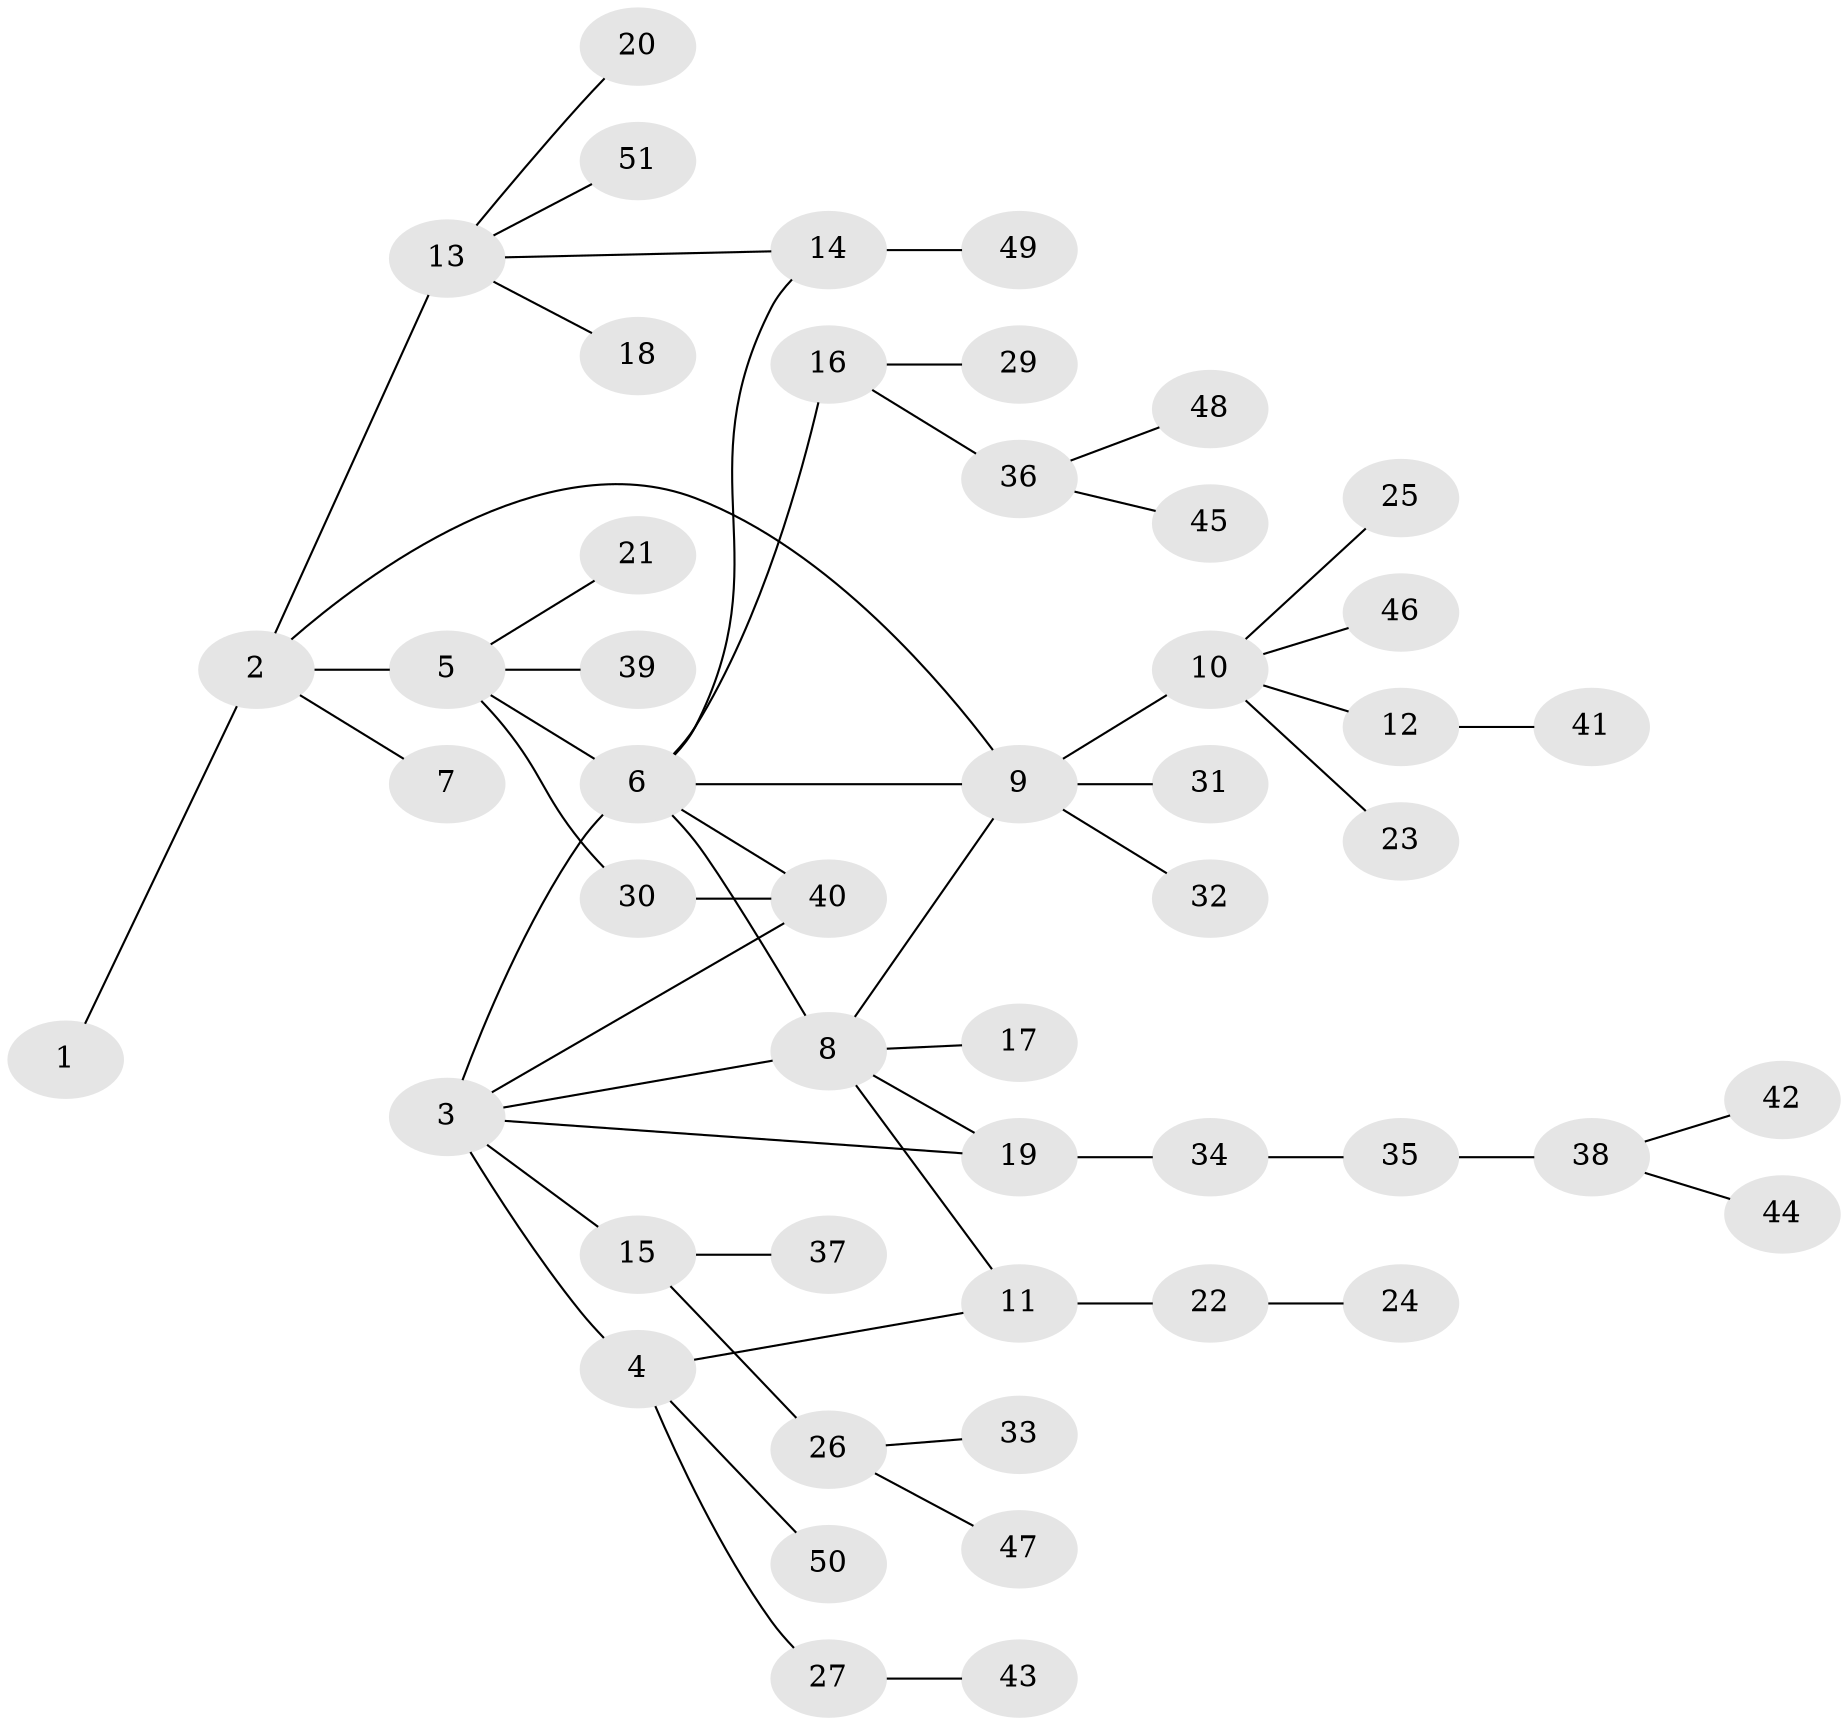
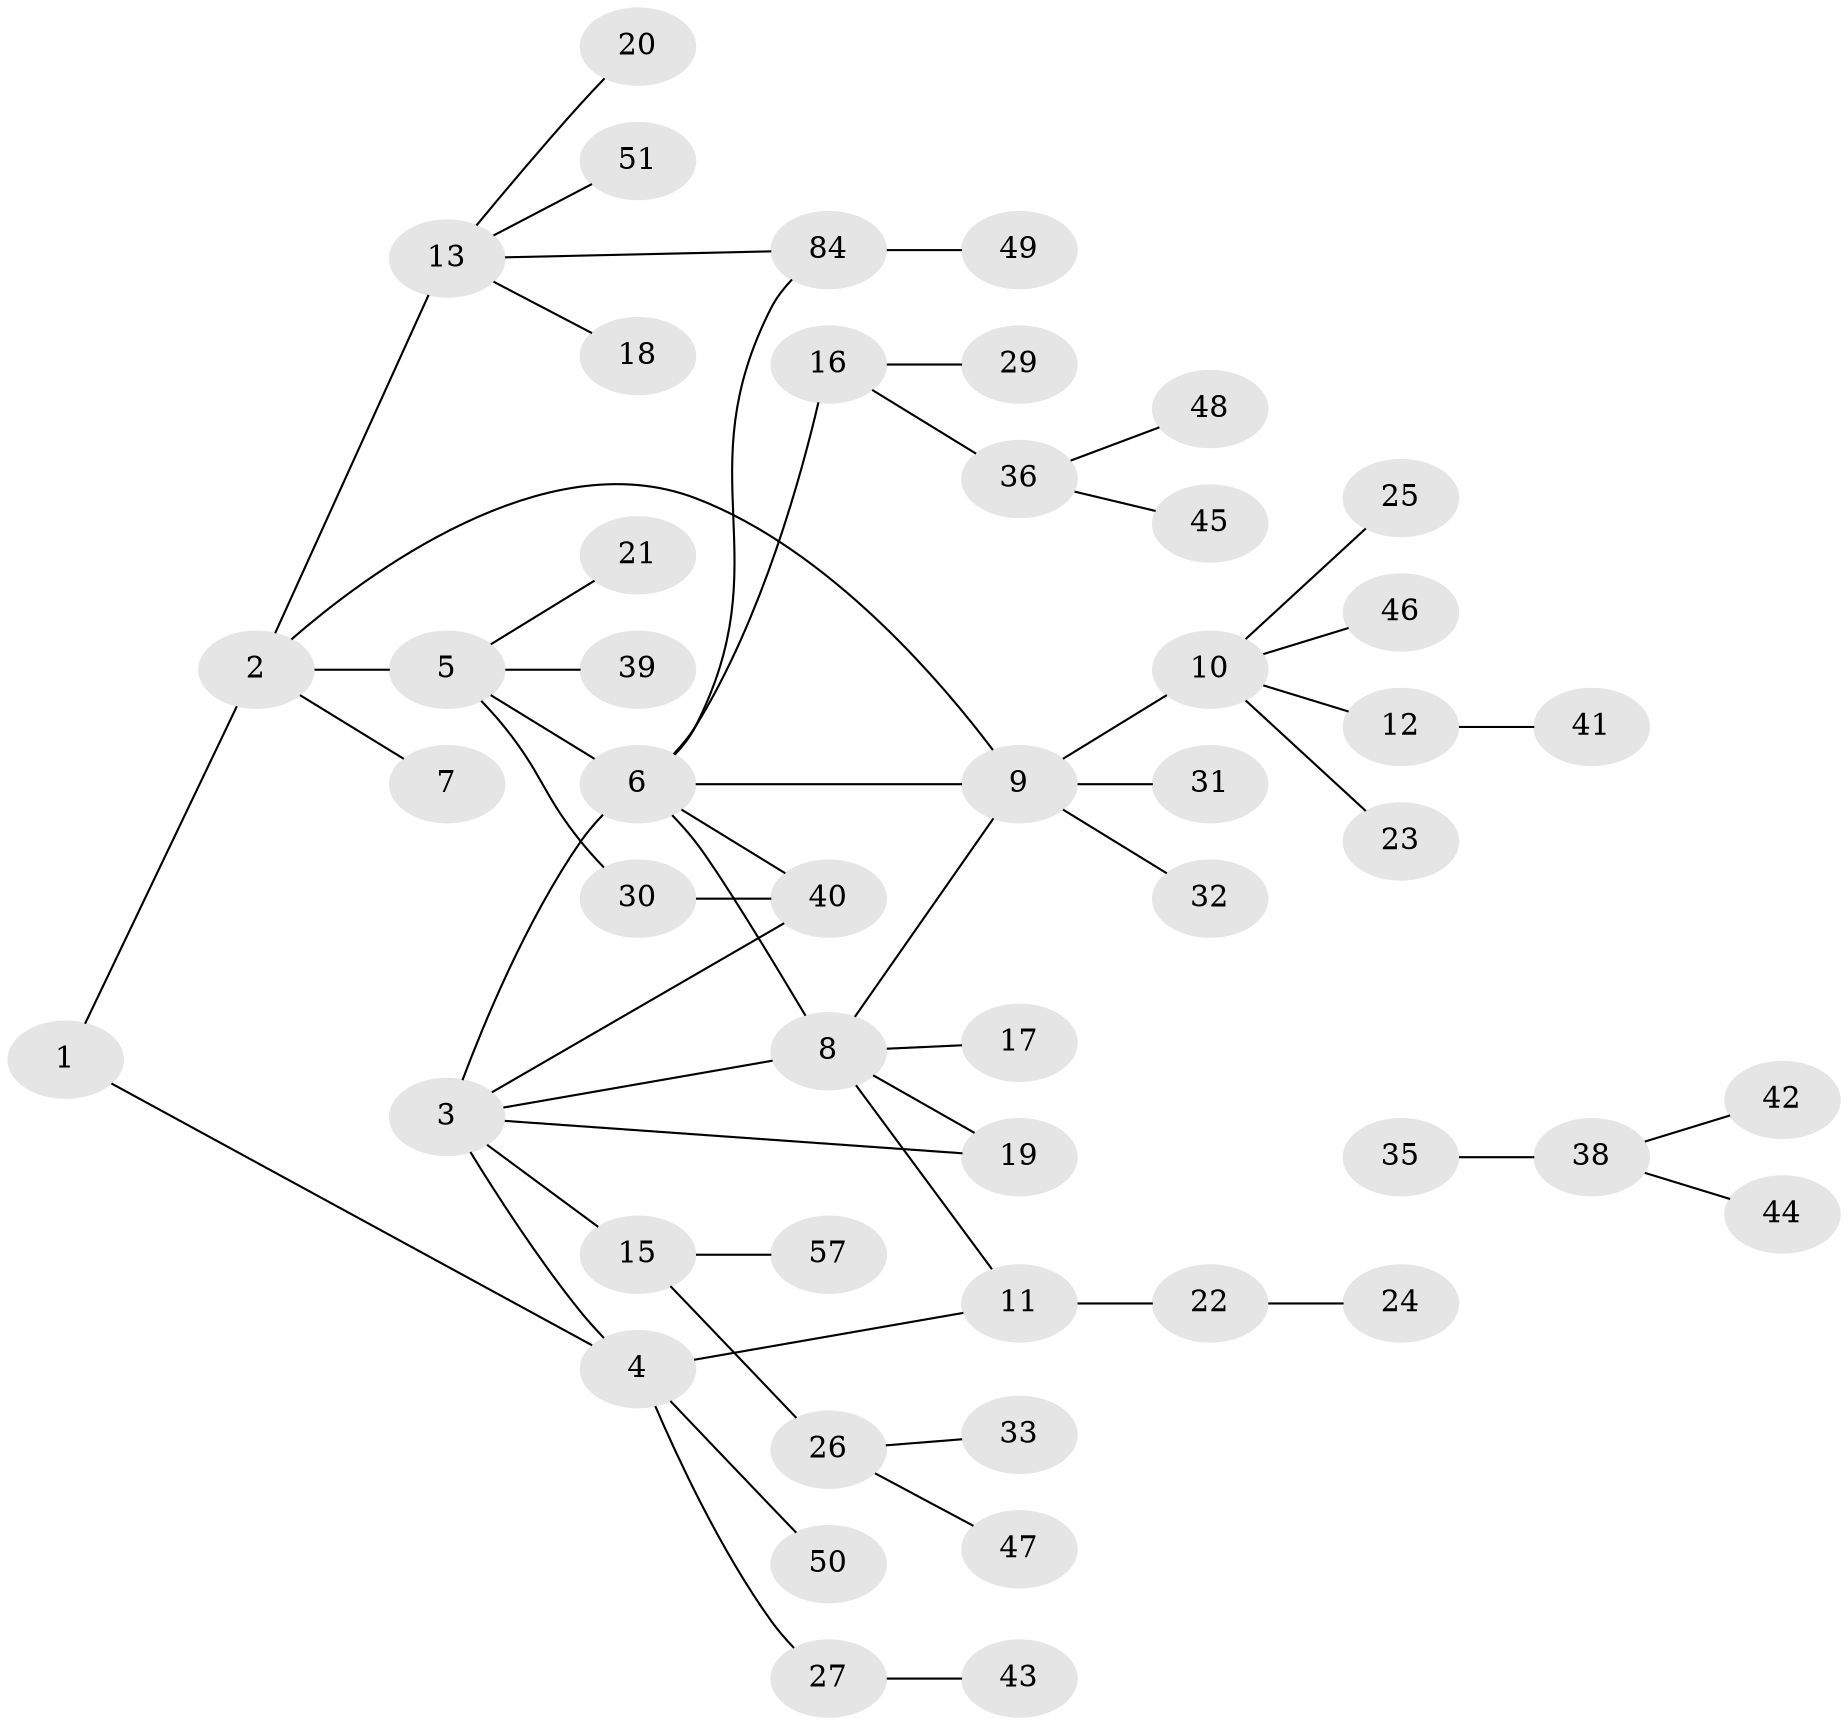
node "14": label "14" -> "84"
node "34": removed
edge "1" -- "4": added
node "37": label "37" -> "57"
